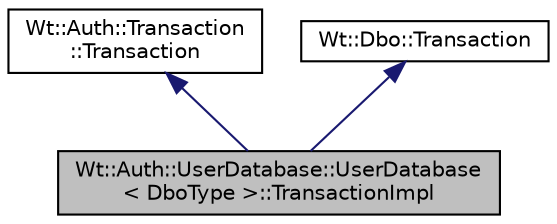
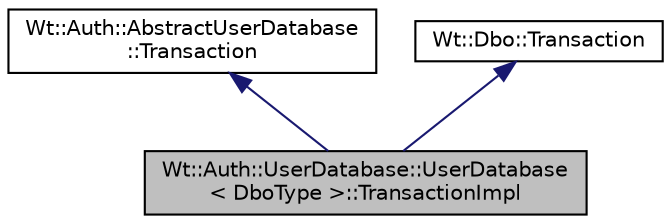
node "Wt::Auth::Transaction ::Transaction": label "Wt::Auth::Transaction ::Transaction" -> "Wt::Auth::AbstractUserDatabase ::Transaction"
